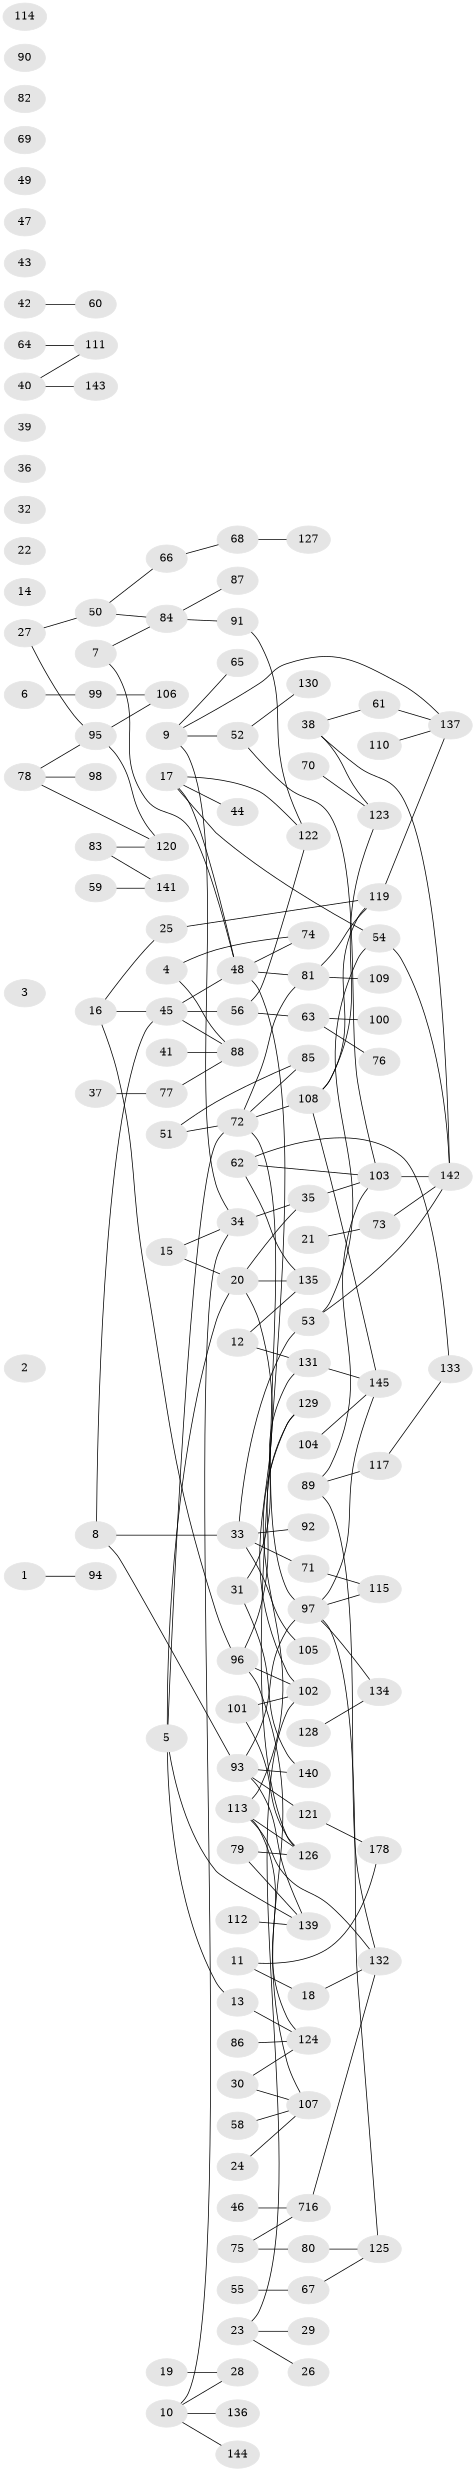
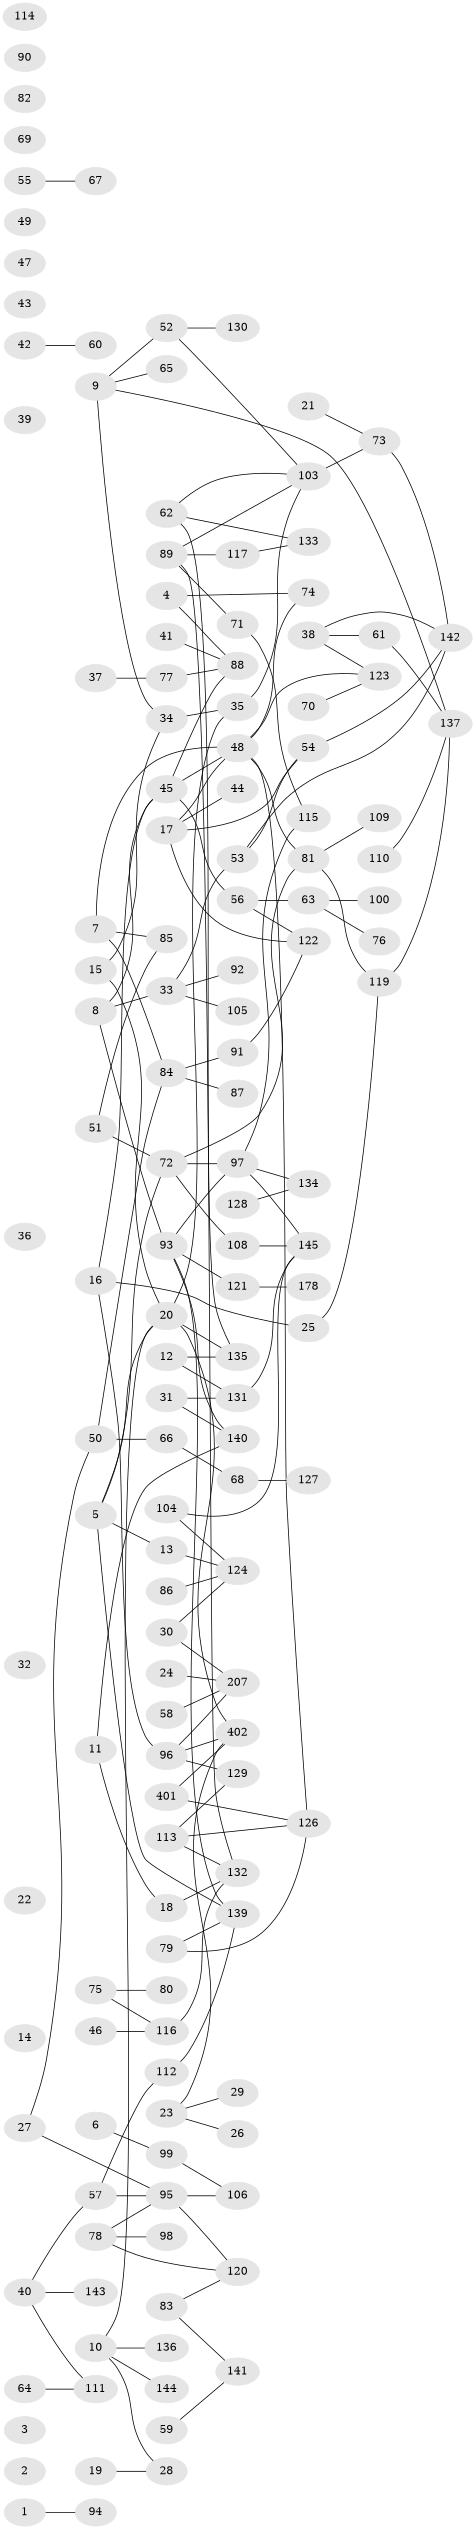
edge "123" -- "108": now "123" -- "48"
edge "119" -- "108": removed
edge "85" -- "72": now "85" -- "7"
edge "103" -- "142": now "103" -- "73"
edge "33" -- "71": now "89" -- "71"
node "102": label "102" -> "402"
node "101": label "101" -> "401"
edge "34" -- "10": now "20" -- "10"
edge "113" -- "124": now "104" -- "124"
edge "178" -- "11": now "140" -- "11"
node "107": label "107" -> "207"
node "57": added
node "716": label "716" -> "116"
node "125": removed
